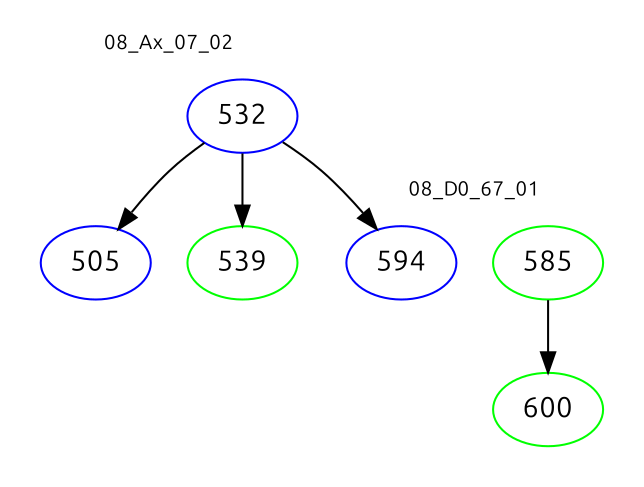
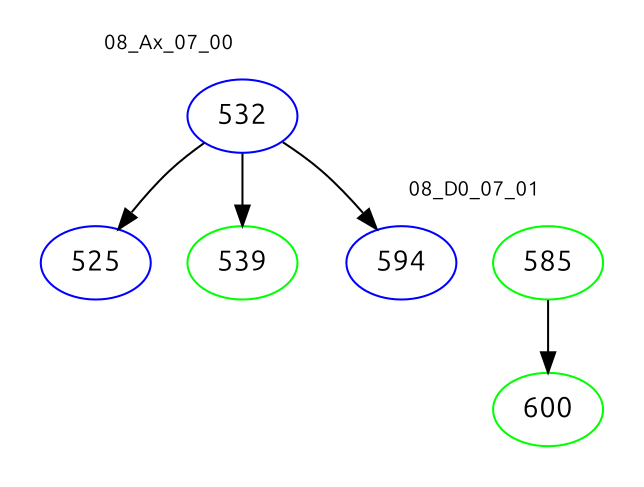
cluster "08_Ax_07_02": label "08_Ax_07_02" -> "08_Ax_07_00"
cluster "08_D0_67_01": label "08_D0_67_01" -> "08_D0_07_01"
node "505": label "505" -> "525"
